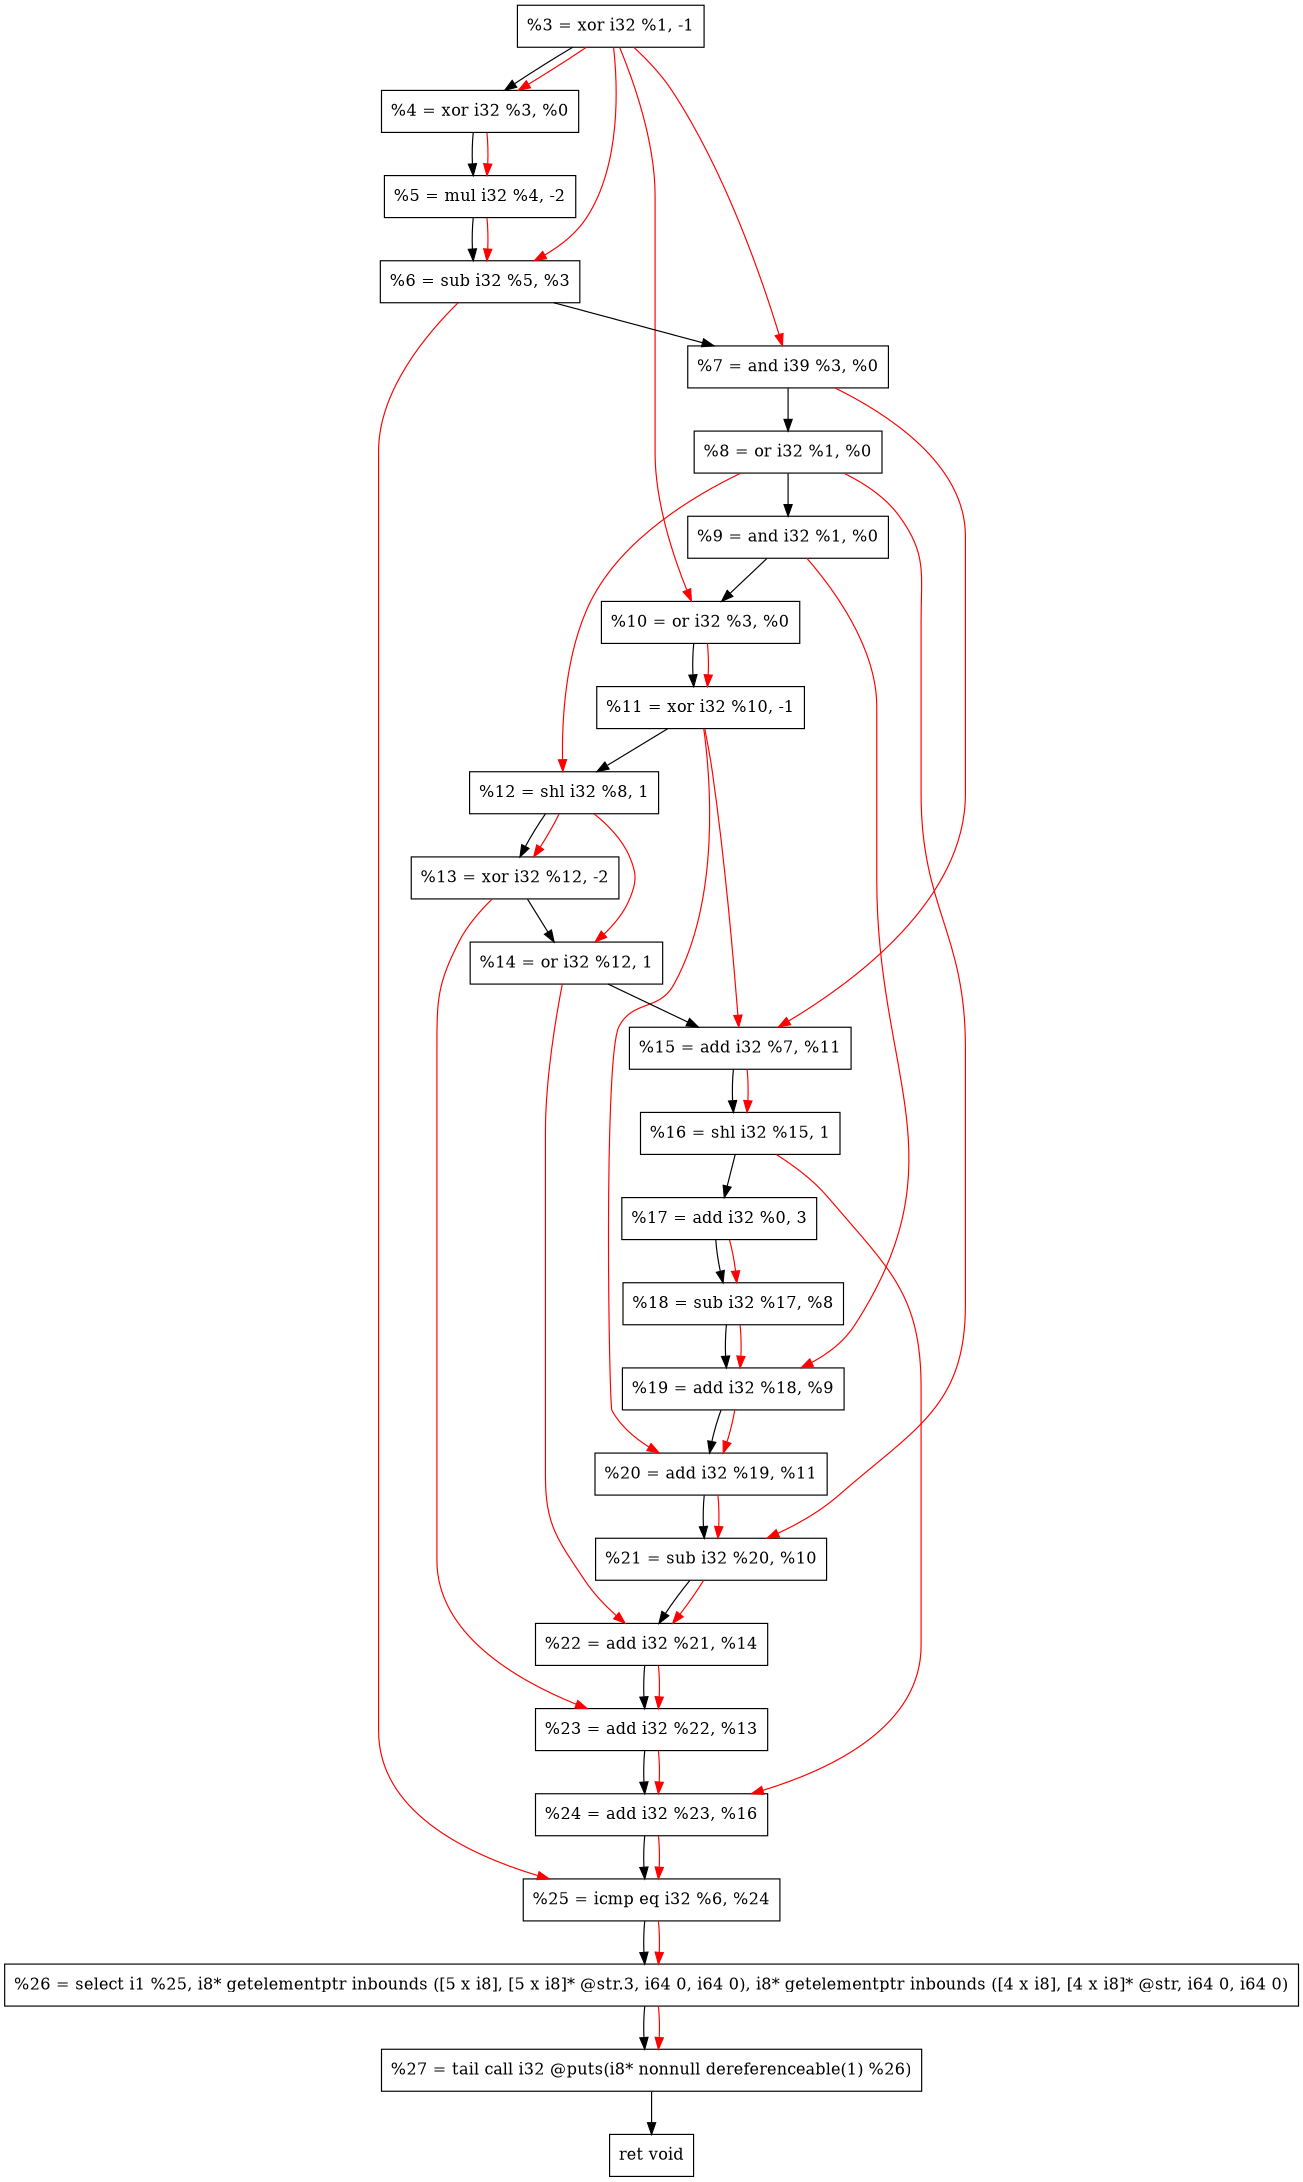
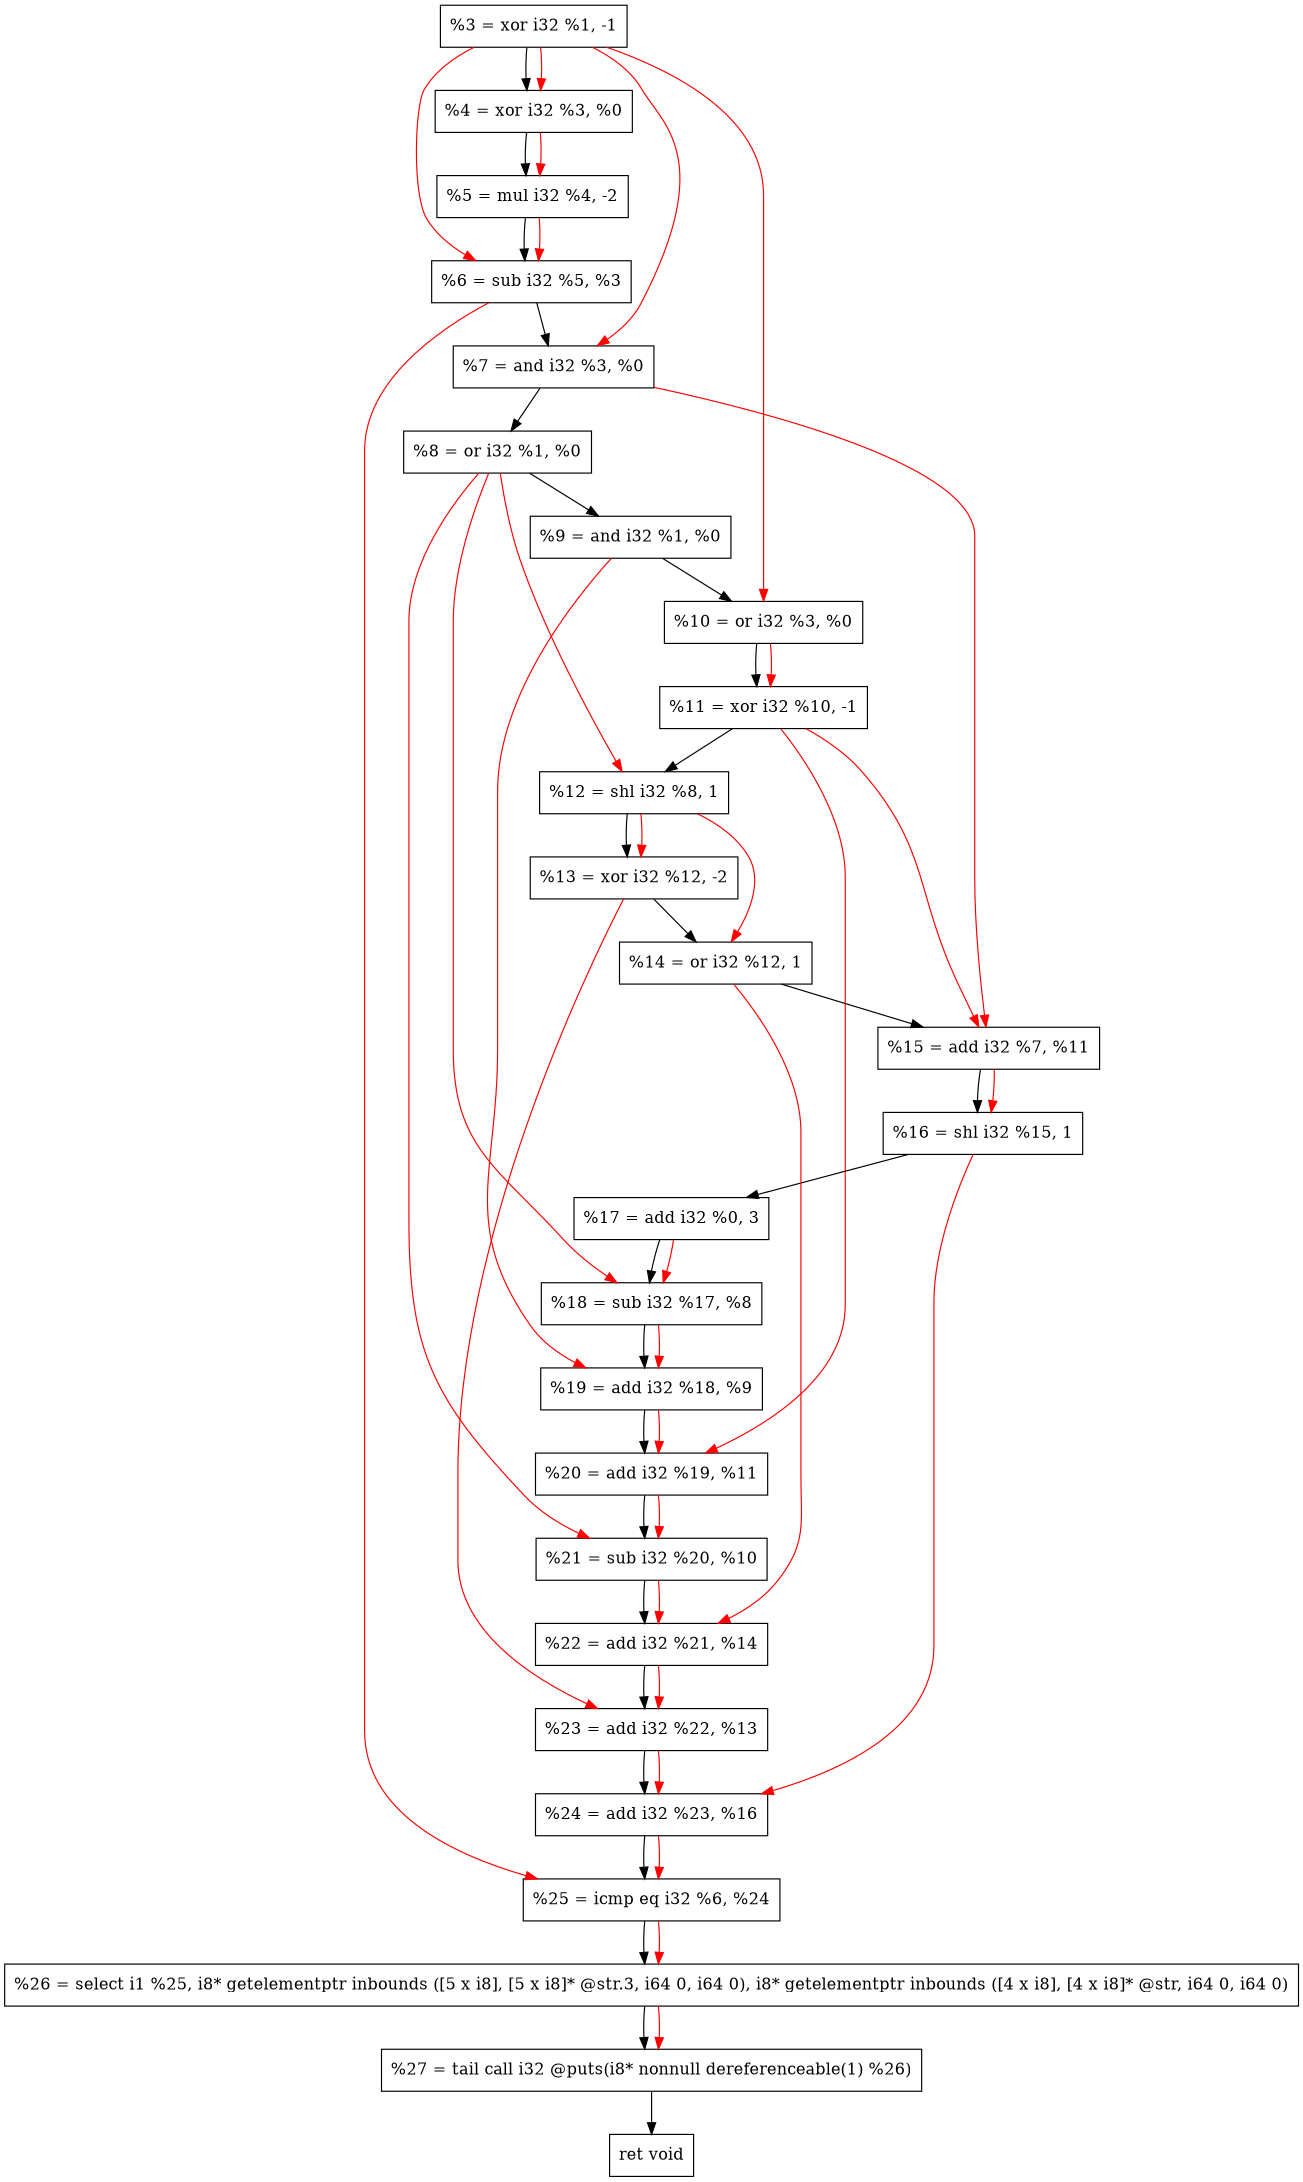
node "%7 = and i39 %3, %0": label "%7 = and i39 %3, %0" -> "%7 = and i32 %3, %0"
edge "%8 = or i32 %1, %0" -> "%18 = sub i32 %17, %8": added
